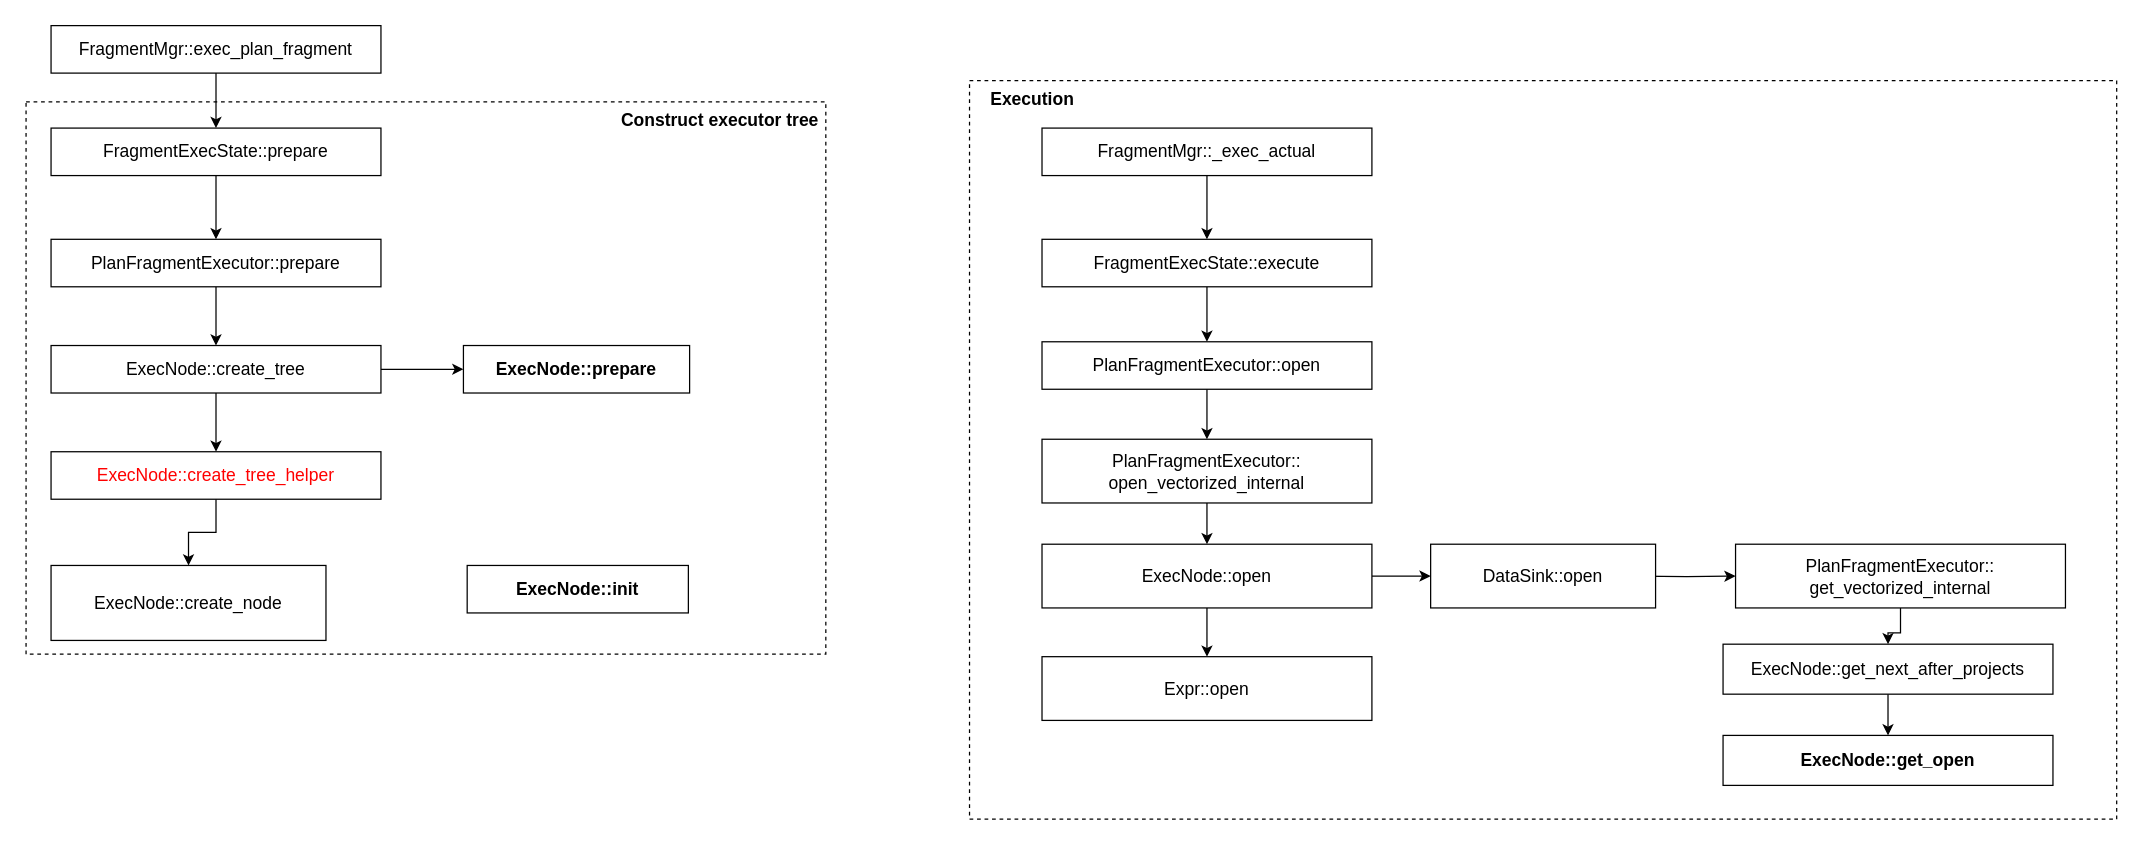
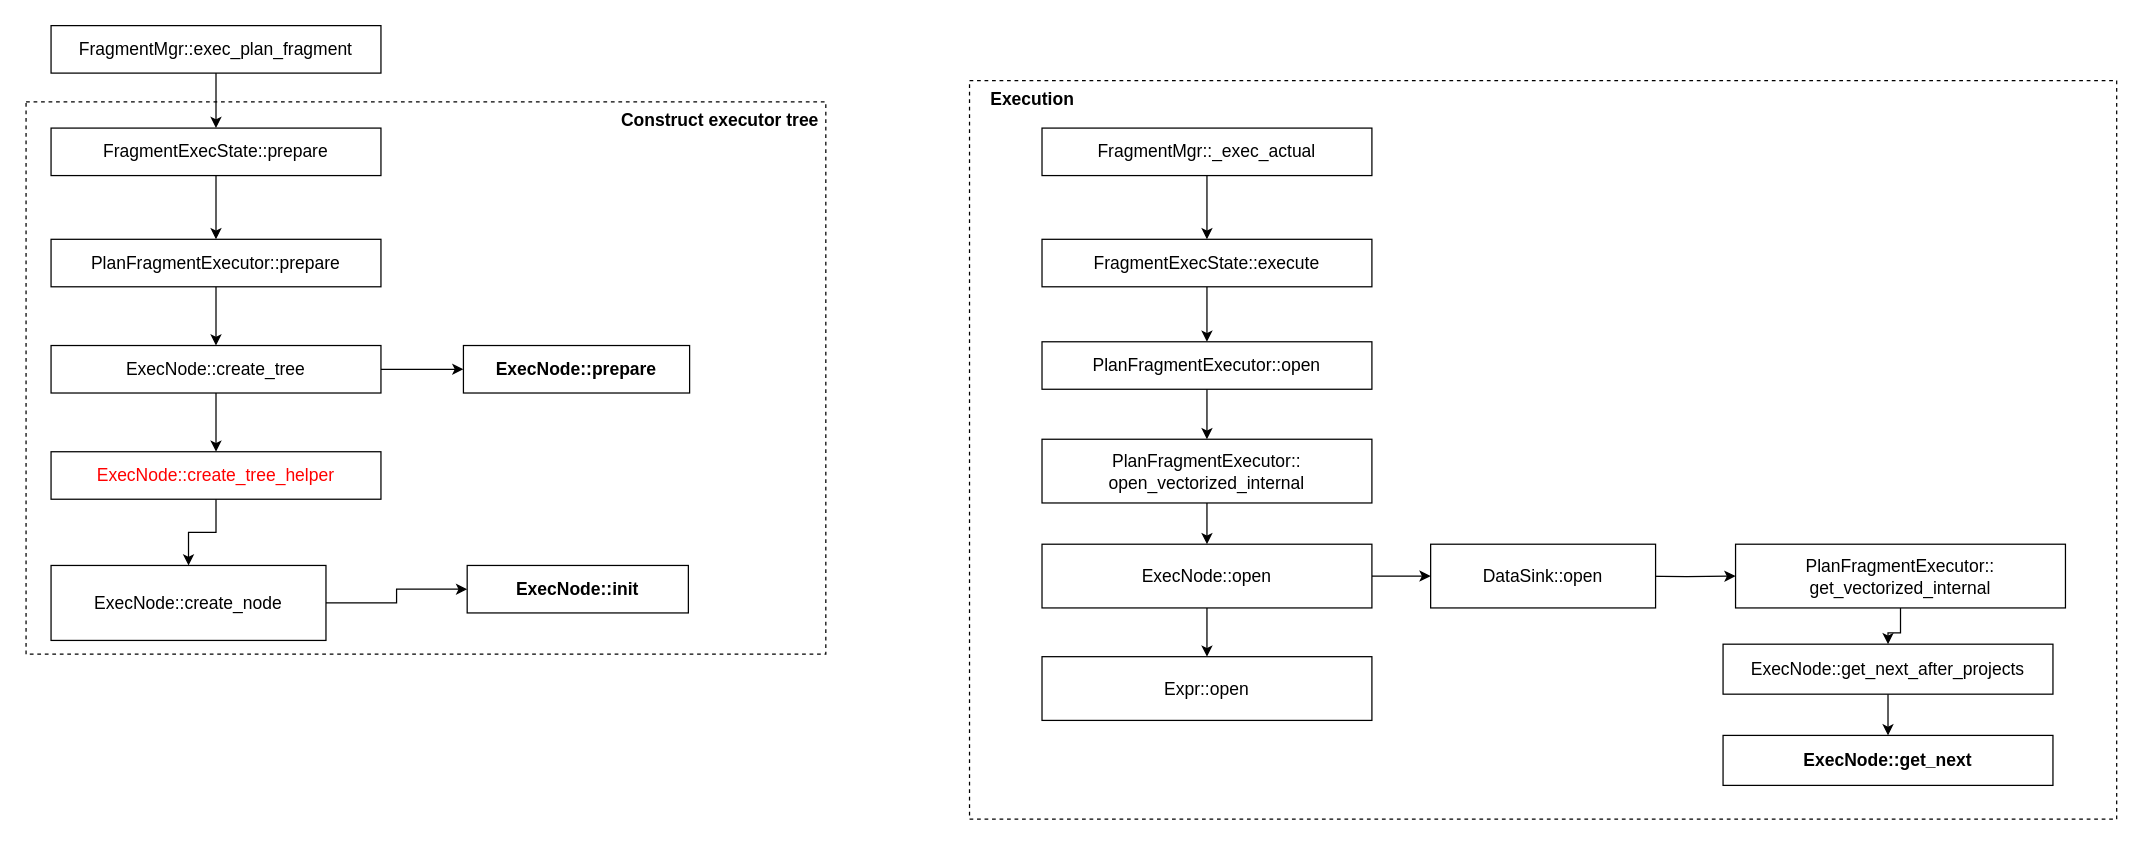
edge "ExecNode::create_node" -> "ExecNode::init": added
node "ExecNode::get_open": label "ExecNode::get_open" -> "ExecNode::get_next"
